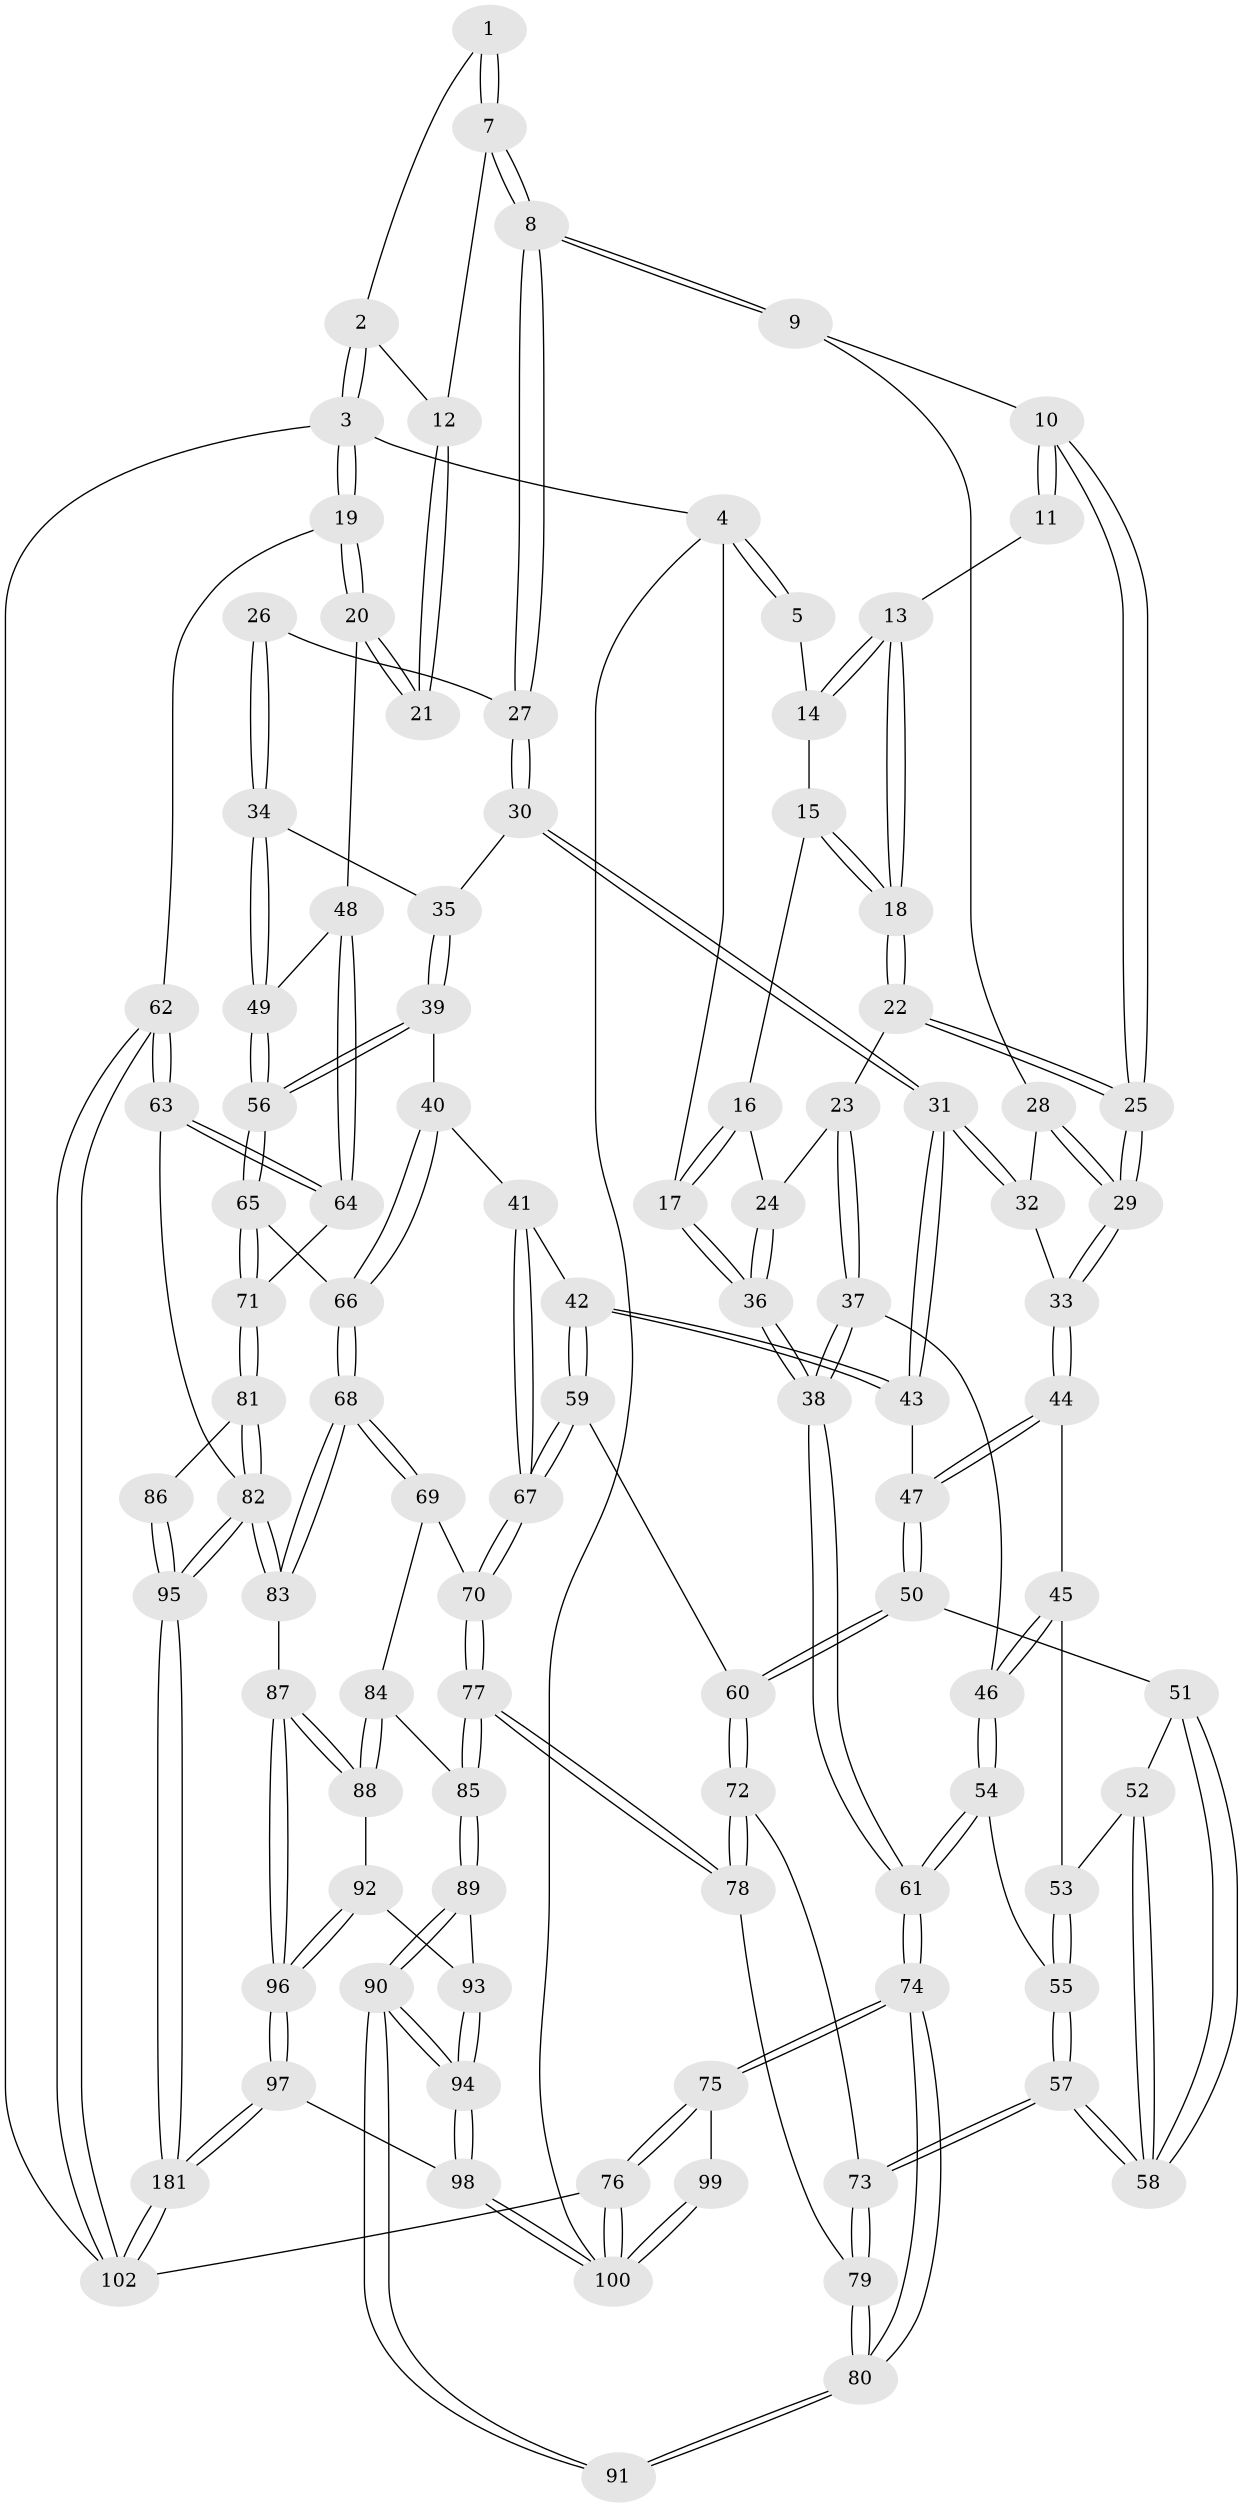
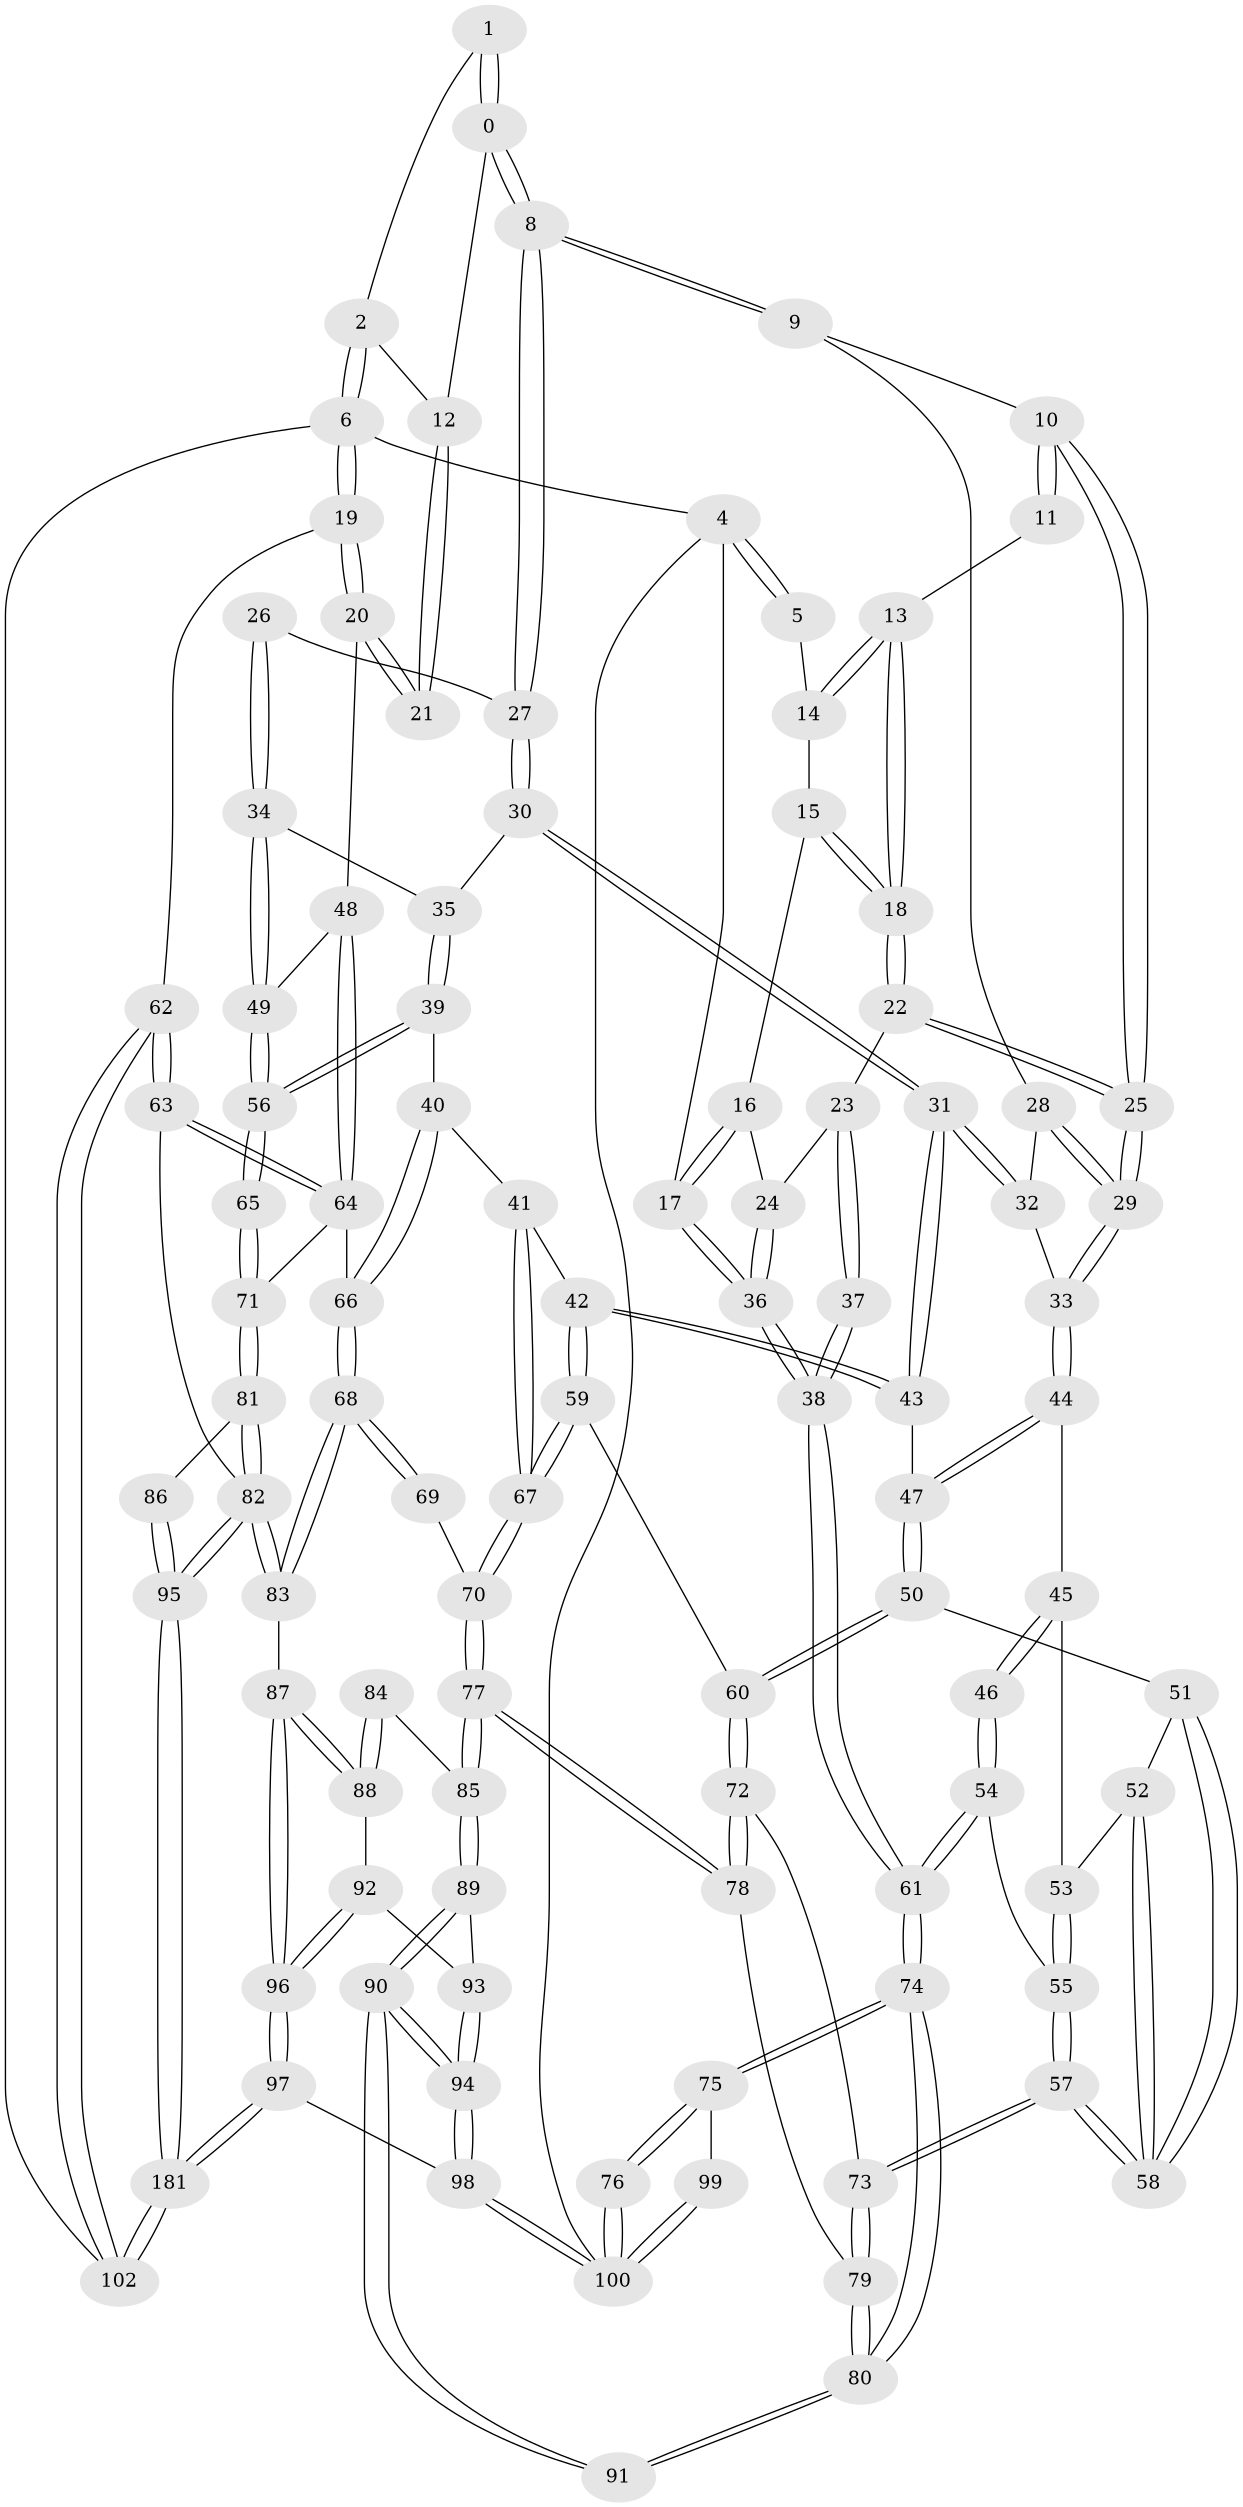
node "7": label "7" -> "0"
node "3": label "3" -> "6"
edge "65" -- "66": now "64" -- "66"
edge "37" -- "46": removed
edge "69" -- "84": removed
edge "76" -- "102": removed
